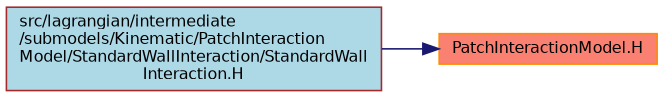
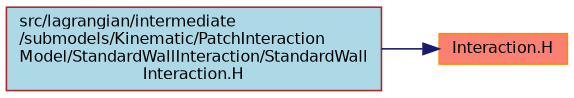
node "PatchInteractionModel.H": label "PatchInteractionModel.H" -> "Interaction.H"
